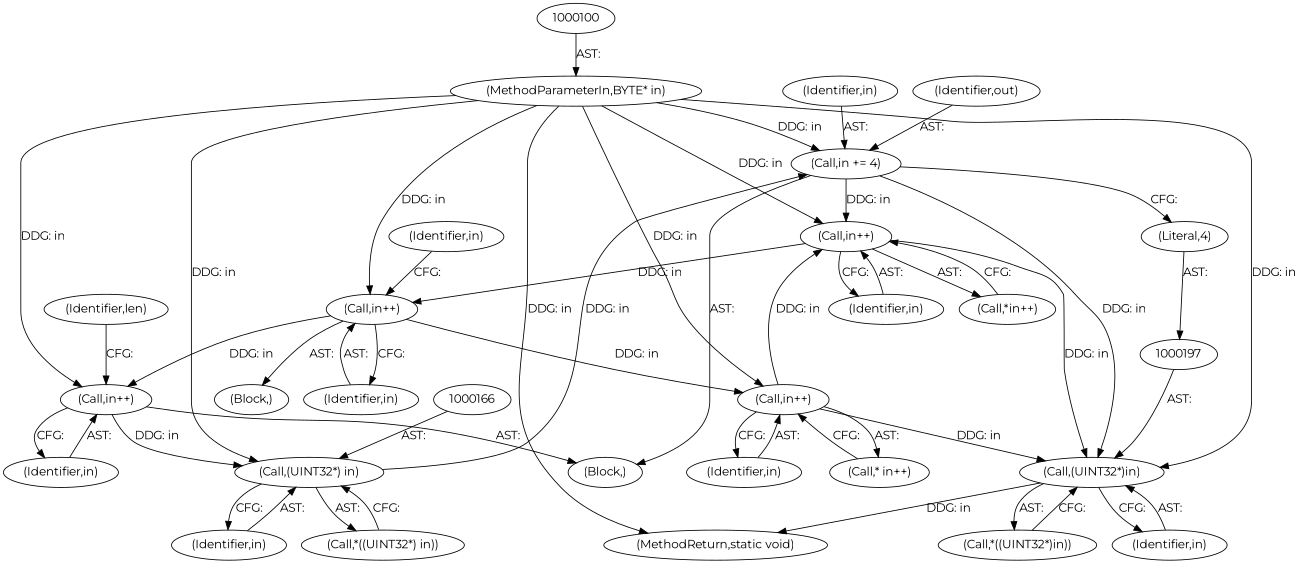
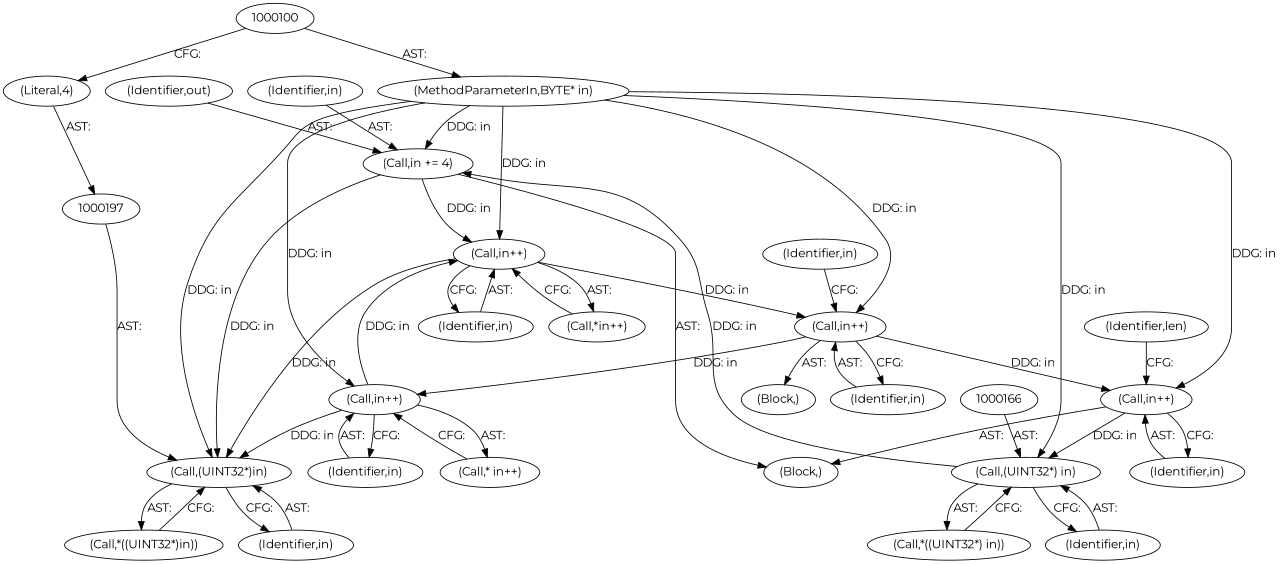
edge "(Call,in += 4)" -> "(Literal,4)": now "1000100" -> "(Literal,4)"
node "(MethodReturn,static void)": removed
